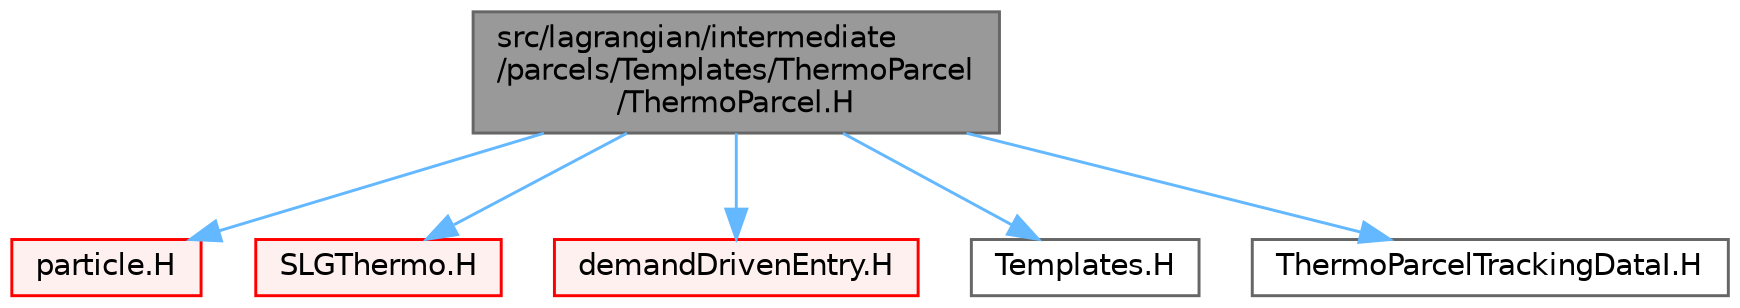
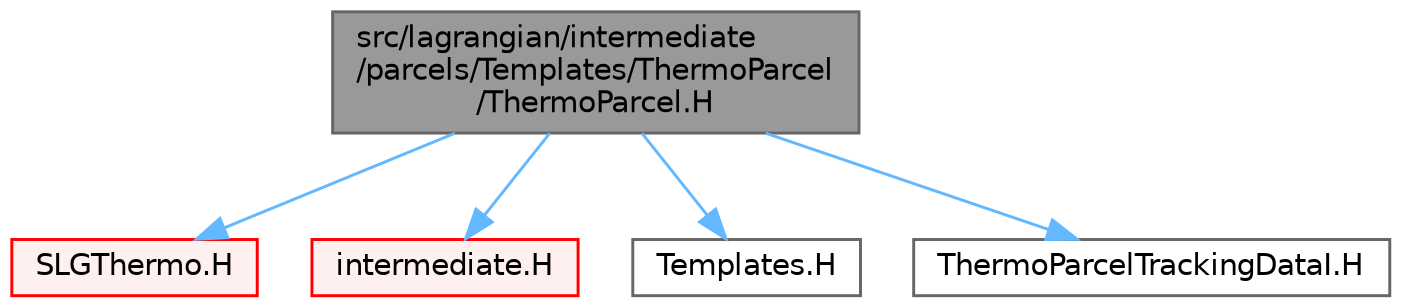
node "particle.H": removed
node "demandDrivenEntry.H": label "demandDrivenEntry.H" -> "intermediate.H"
